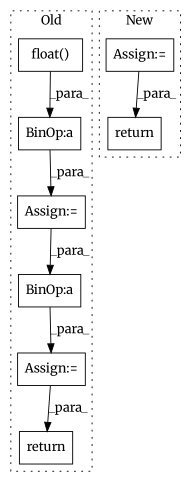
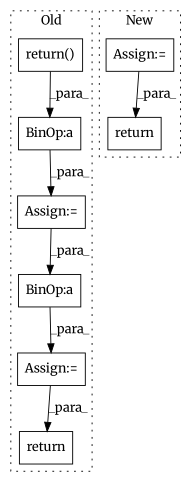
node "float()": label "float()" -> "return()"
